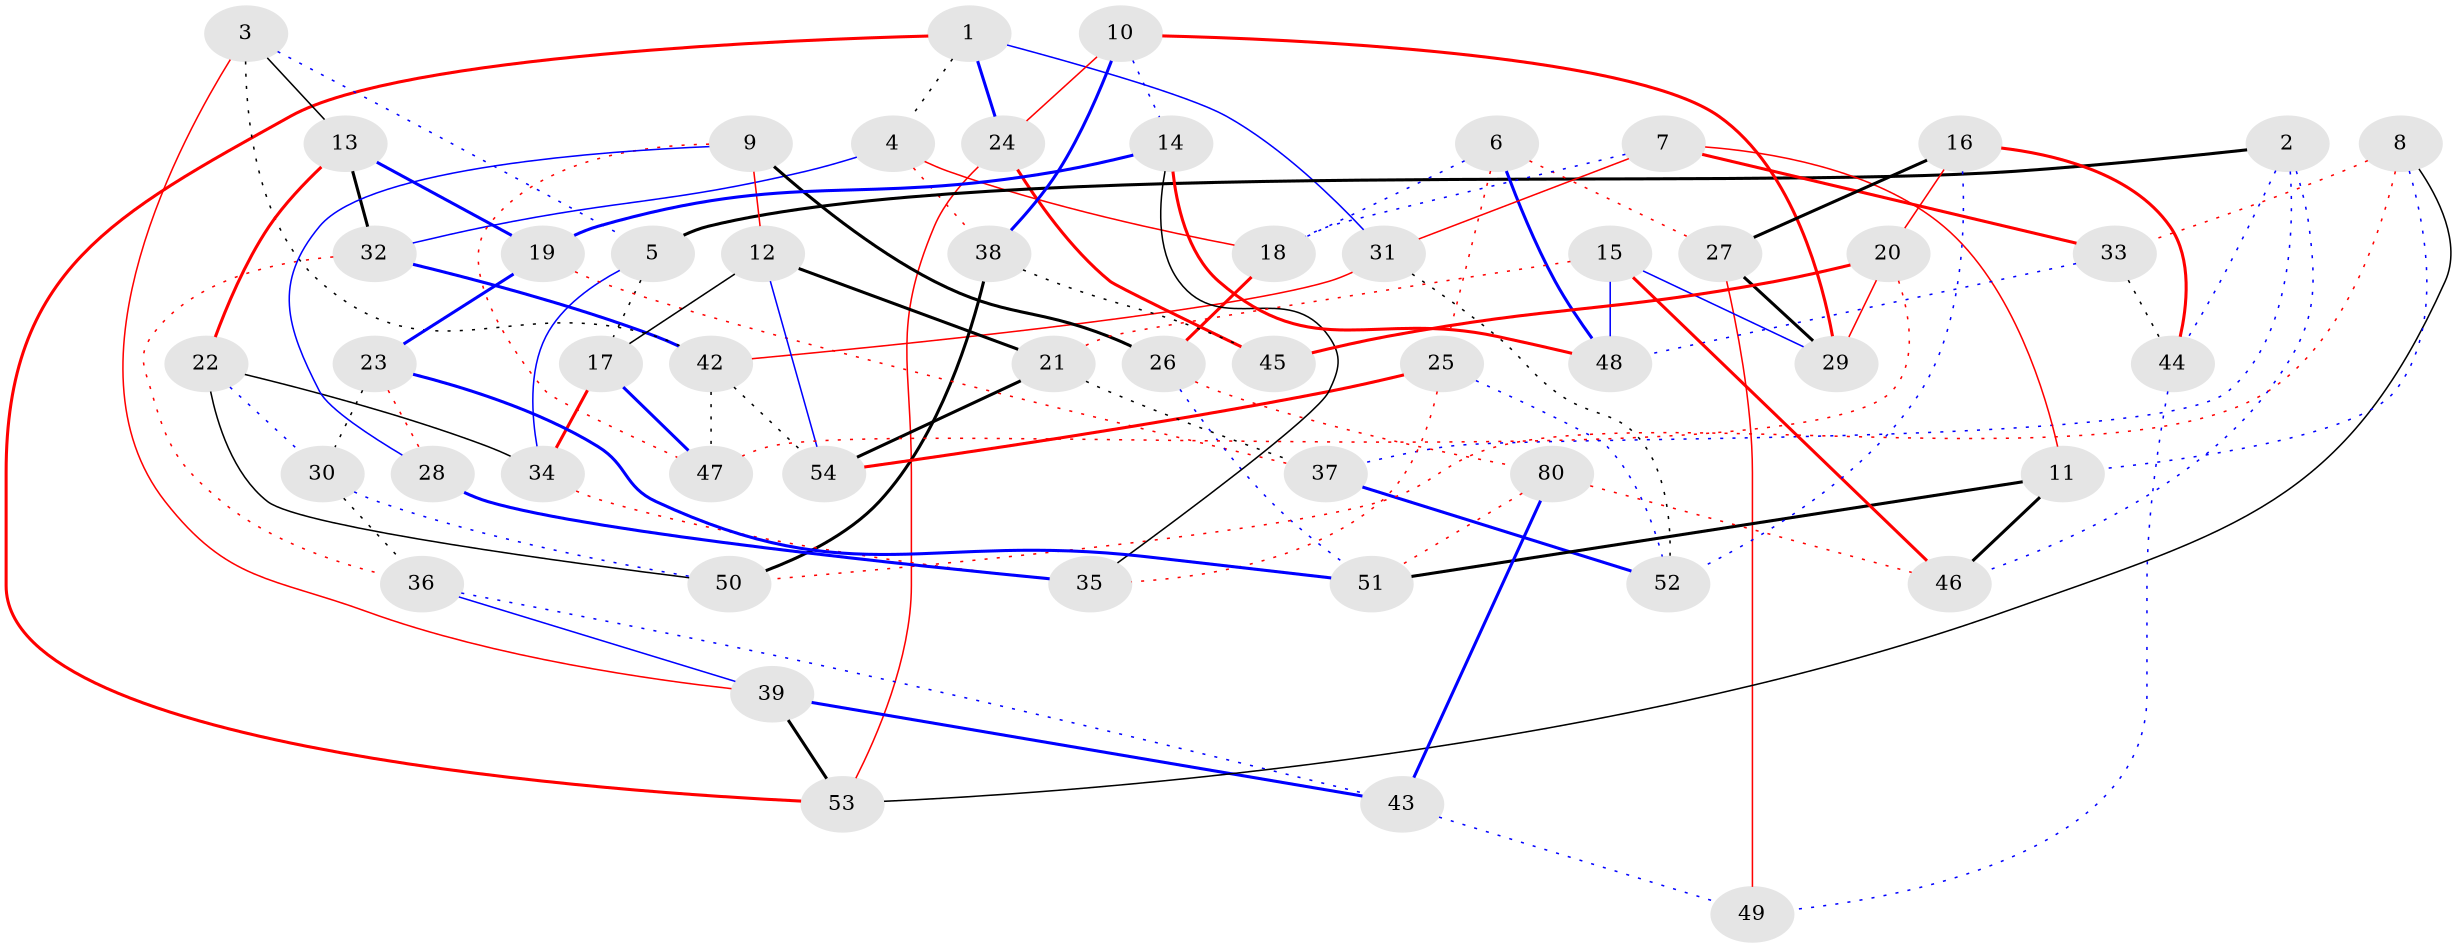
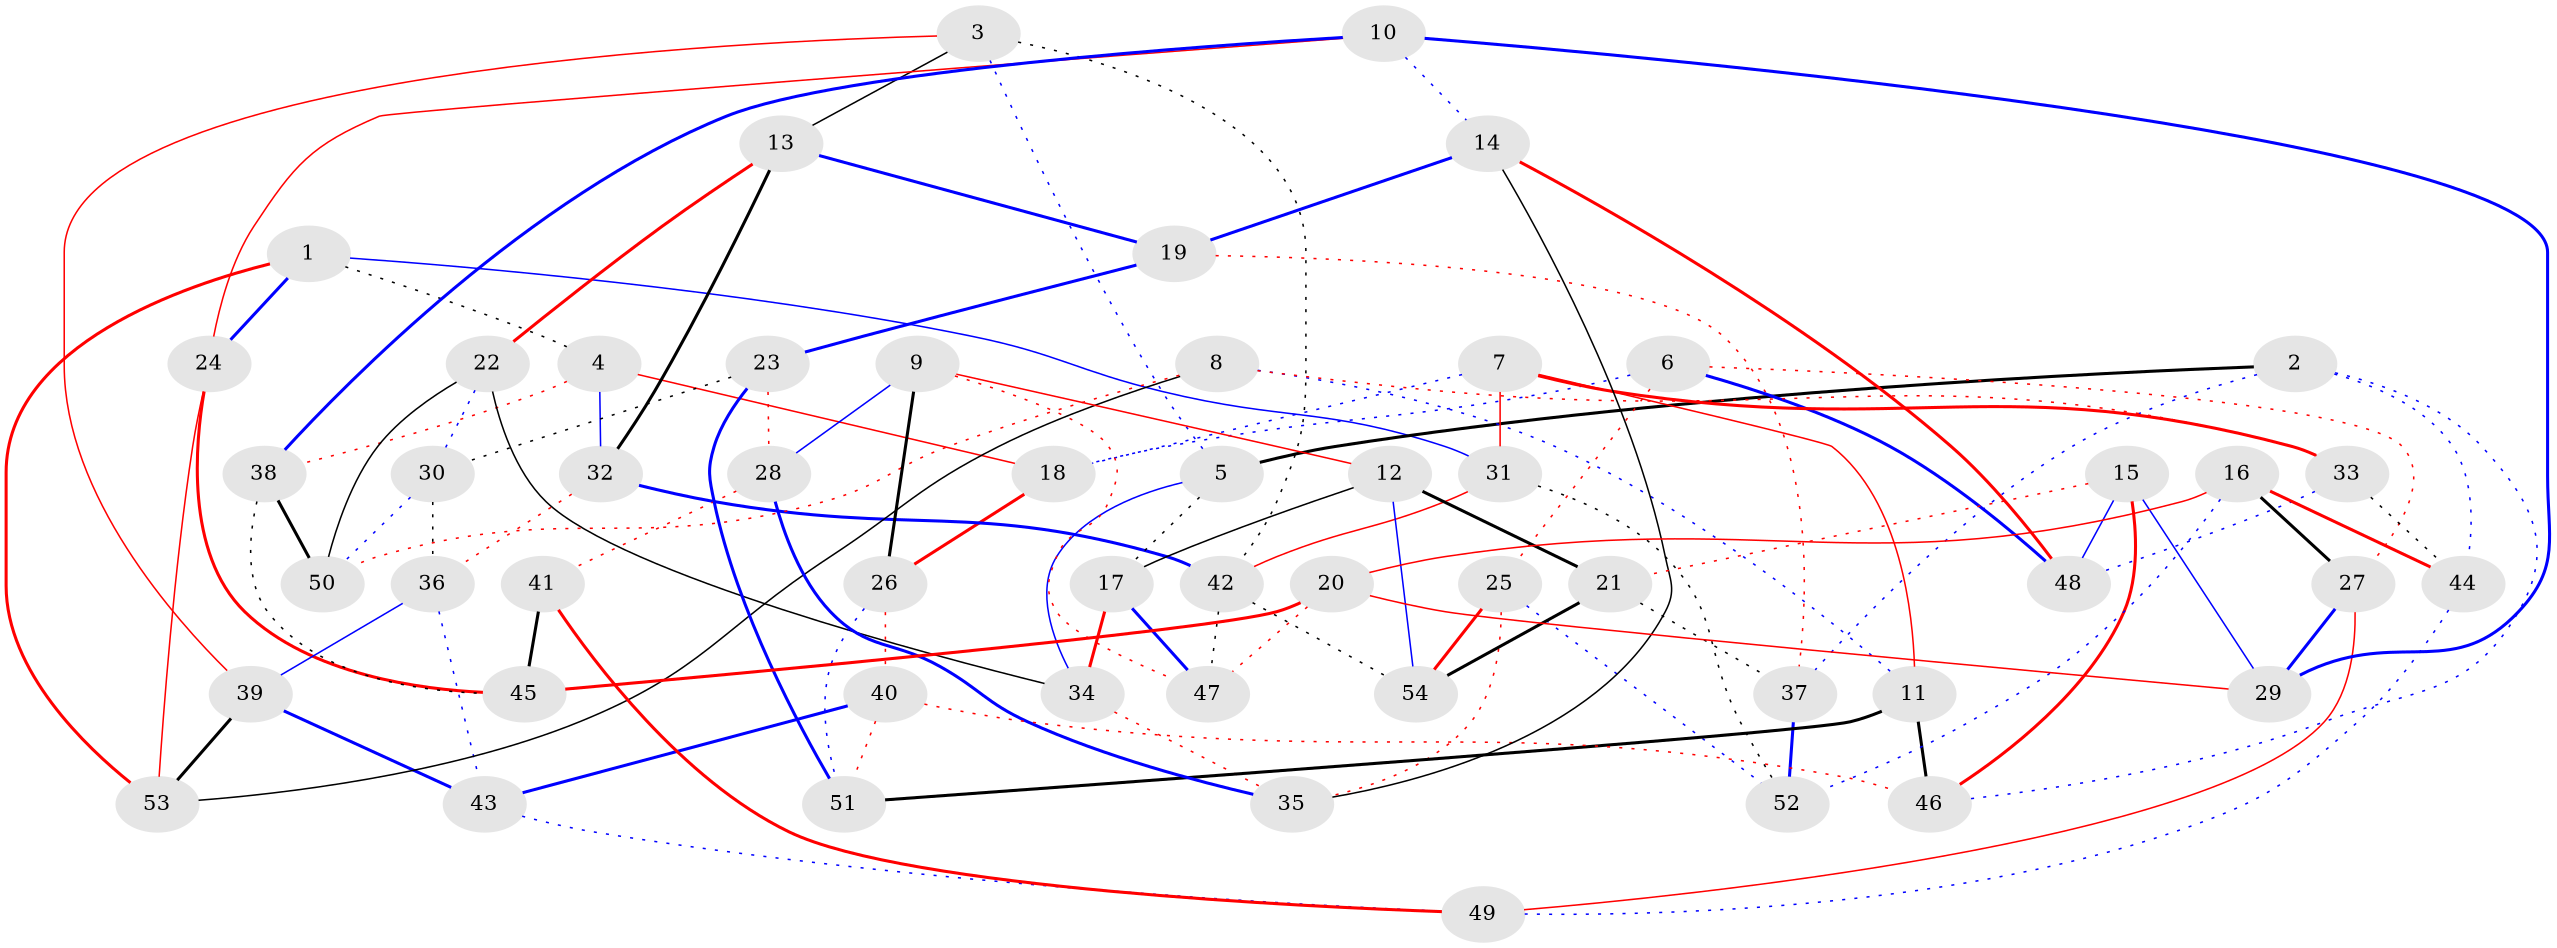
edge "10" -- "29": color red -> blue
edge "27" -- "29": color black -> blue
node "80": label "80" -> "40"
node "41": added
